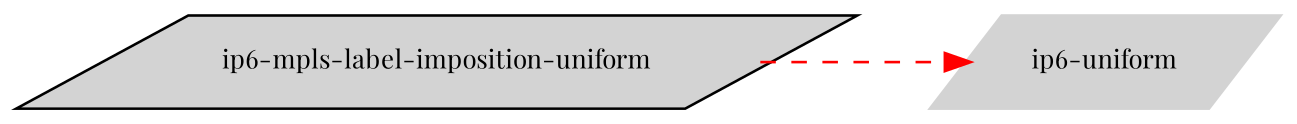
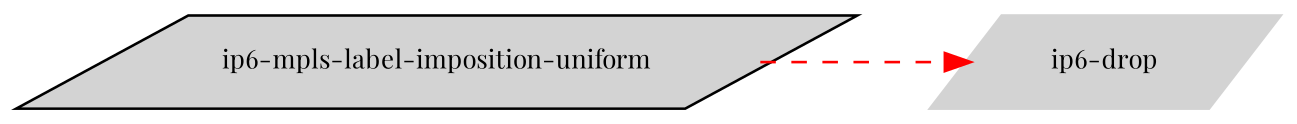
node "ip6-uniform": label "ip6-uniform" -> "ip6-drop"
